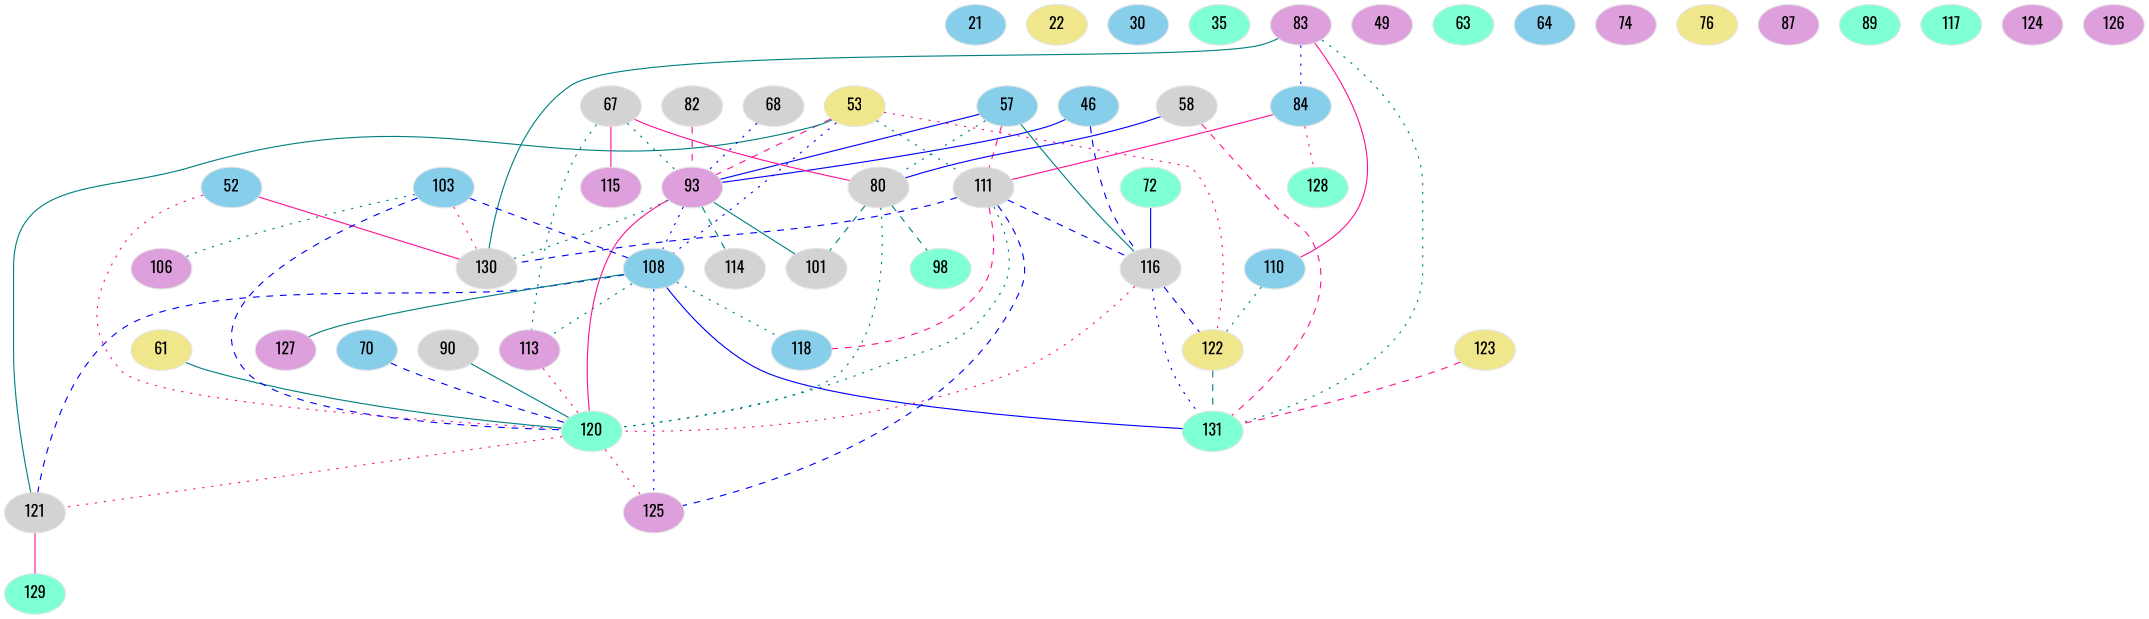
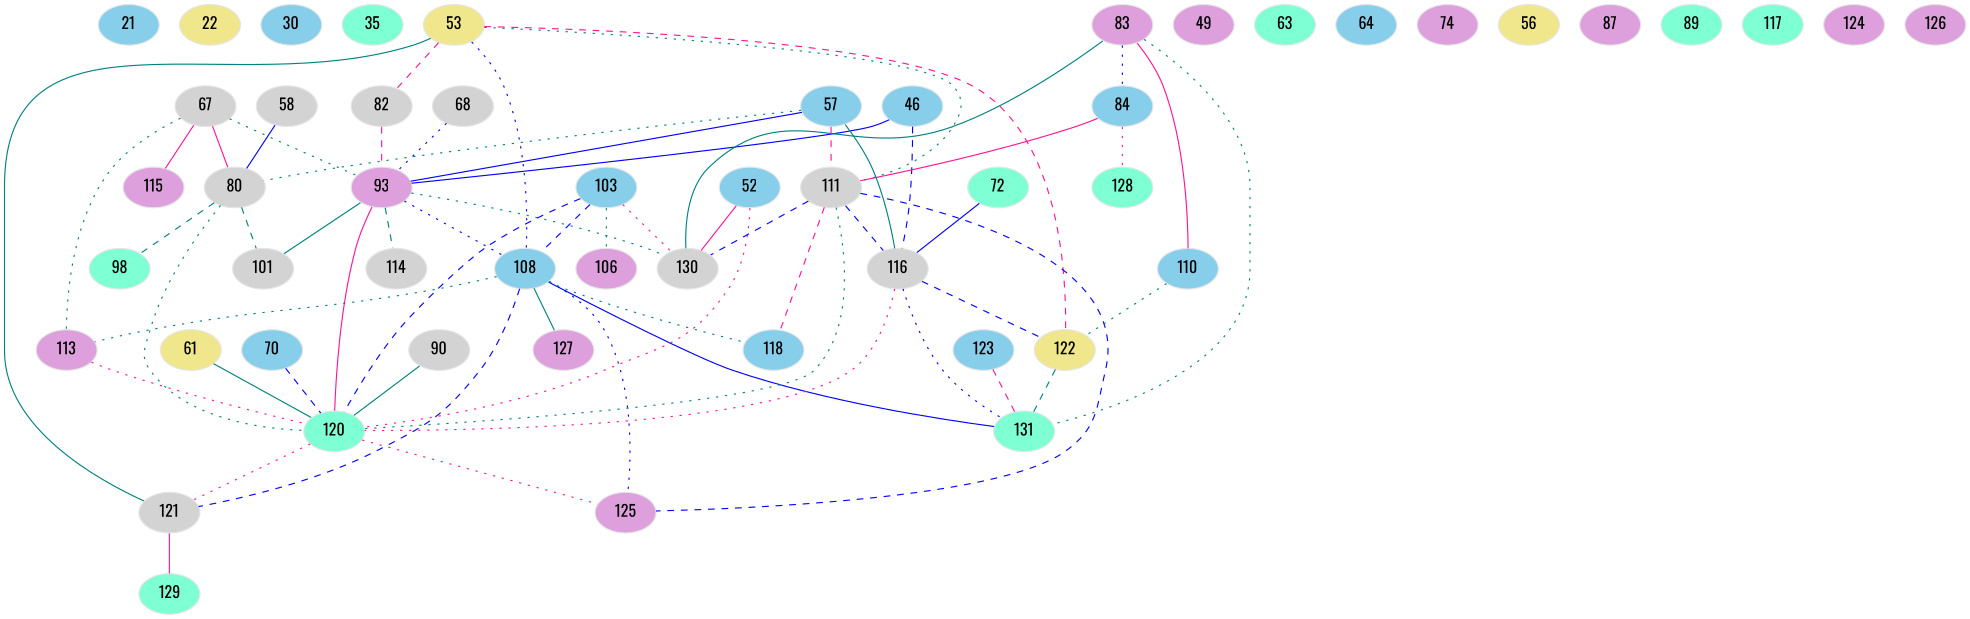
node "76": label "76" -> "56"
edge "53" -- "93": now "53" -- "82"
edge "53" -- "122": style dotted -> dashed
edge "58" -- "131": removed
node "123": fillcolor khaki -> skyblue
